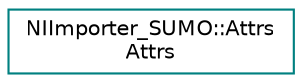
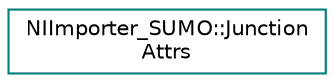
node "NIImporter_SUMO::Attrs Attrs": label "NIImporter_SUMO::Attrs Attrs" -> "NIImporter_SUMO::Junction Attrs"
